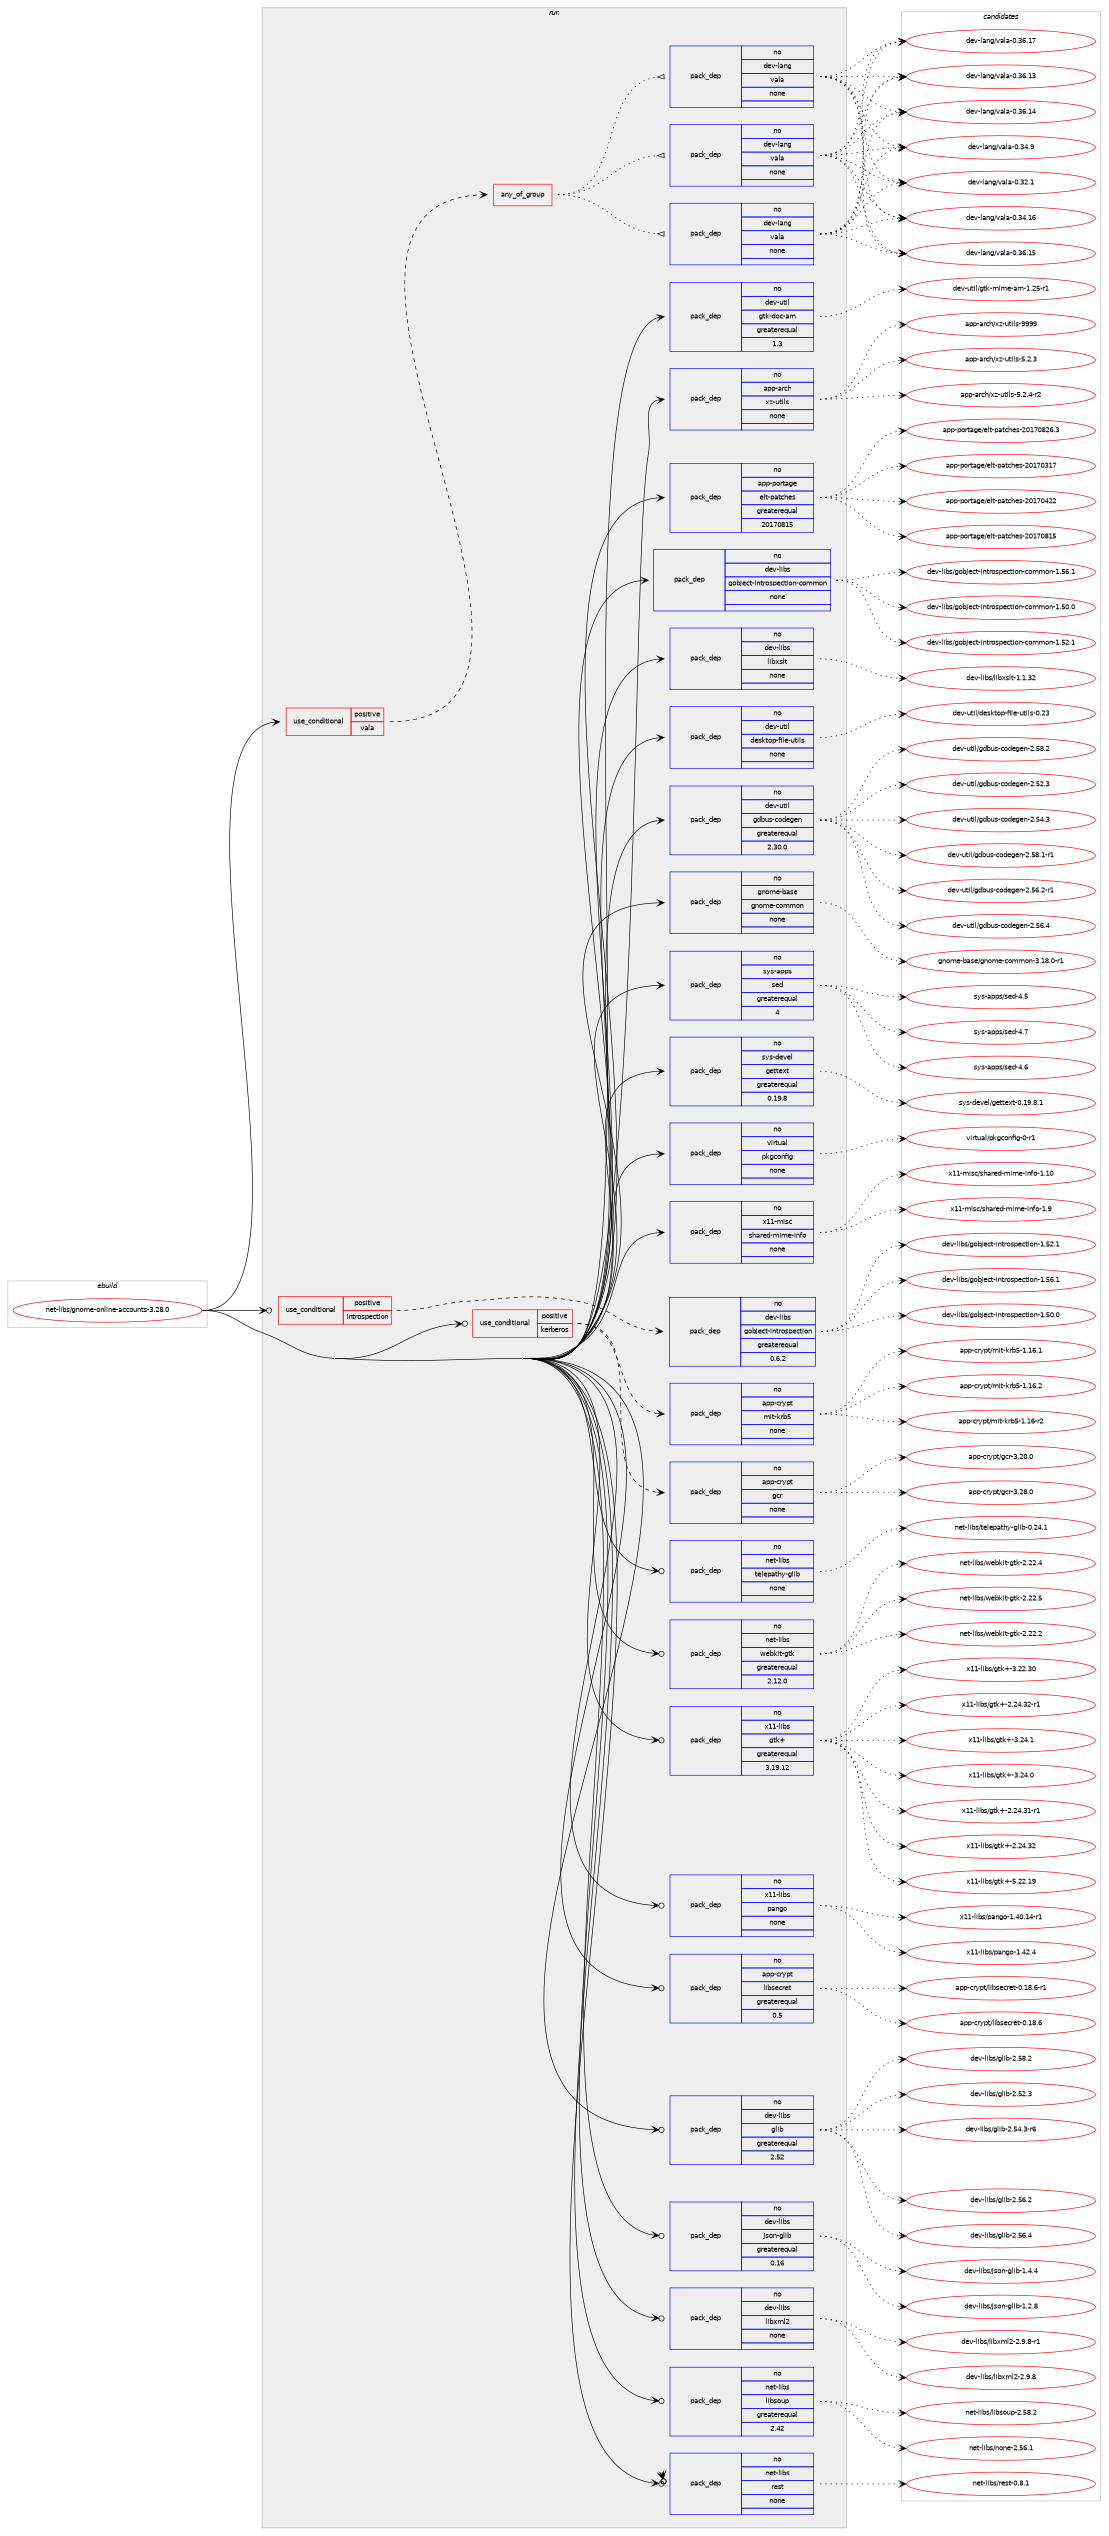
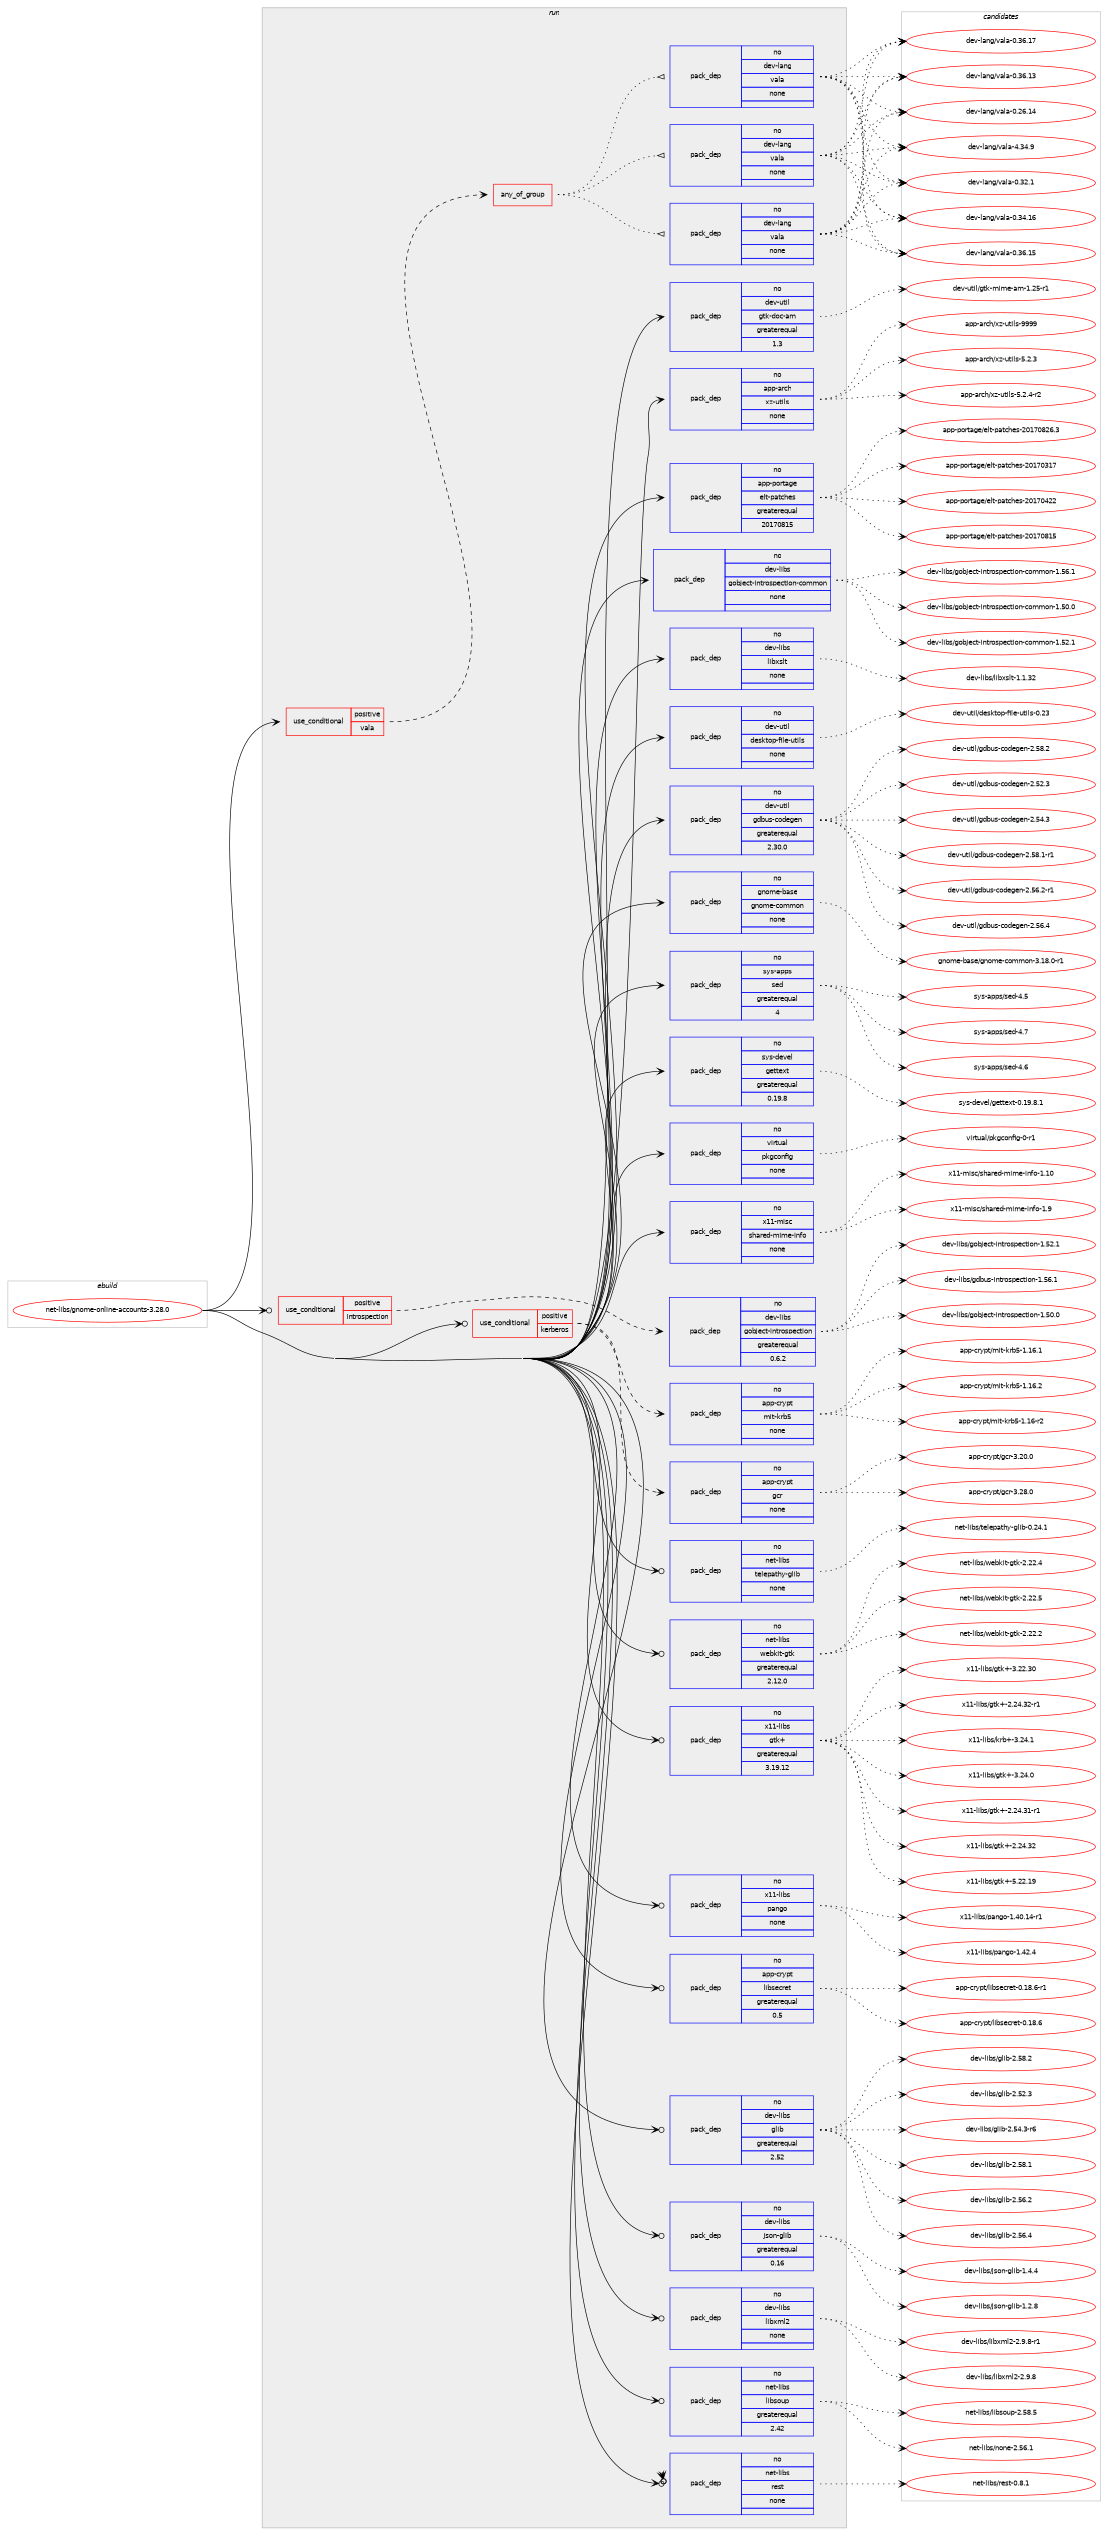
node "dev-lang/vala-0.36.14": label "dev-lang/vala-0.36.14" -> "dev-lang/vala-0.26.14"
node "dev-lang/vala-0.34.9": label "dev-lang/vala-0.34.9" -> "dev-lang/vala-4.34.9"
node "dev-libs/gobject-introspection-1.56.1": label "dev-libs/gobject-introspection-1.56.1" -> "dev-libs/gdbus-introspection-1.56.1"
node "x11-libs/gtk+-3.24.1": label "x11-libs/gtk+-3.24.1" -> "x11-libs/krb+-3.24.1"
node "dev-libs/glib-2.58.1": added
node "net-libs/libsoup-2.58.2": label "net-libs/libsoup-2.58.2" -> "net-libs/libsoup-2.58.5"
